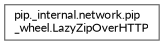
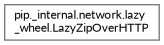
node "pip._internal.network.pip _wheel.LazyZipOverHTTP": label "pip._internal.network.pip _wheel.LazyZipOverHTTP" -> "pip._internal.network.lazy _wheel.LazyZipOverHTTP"
